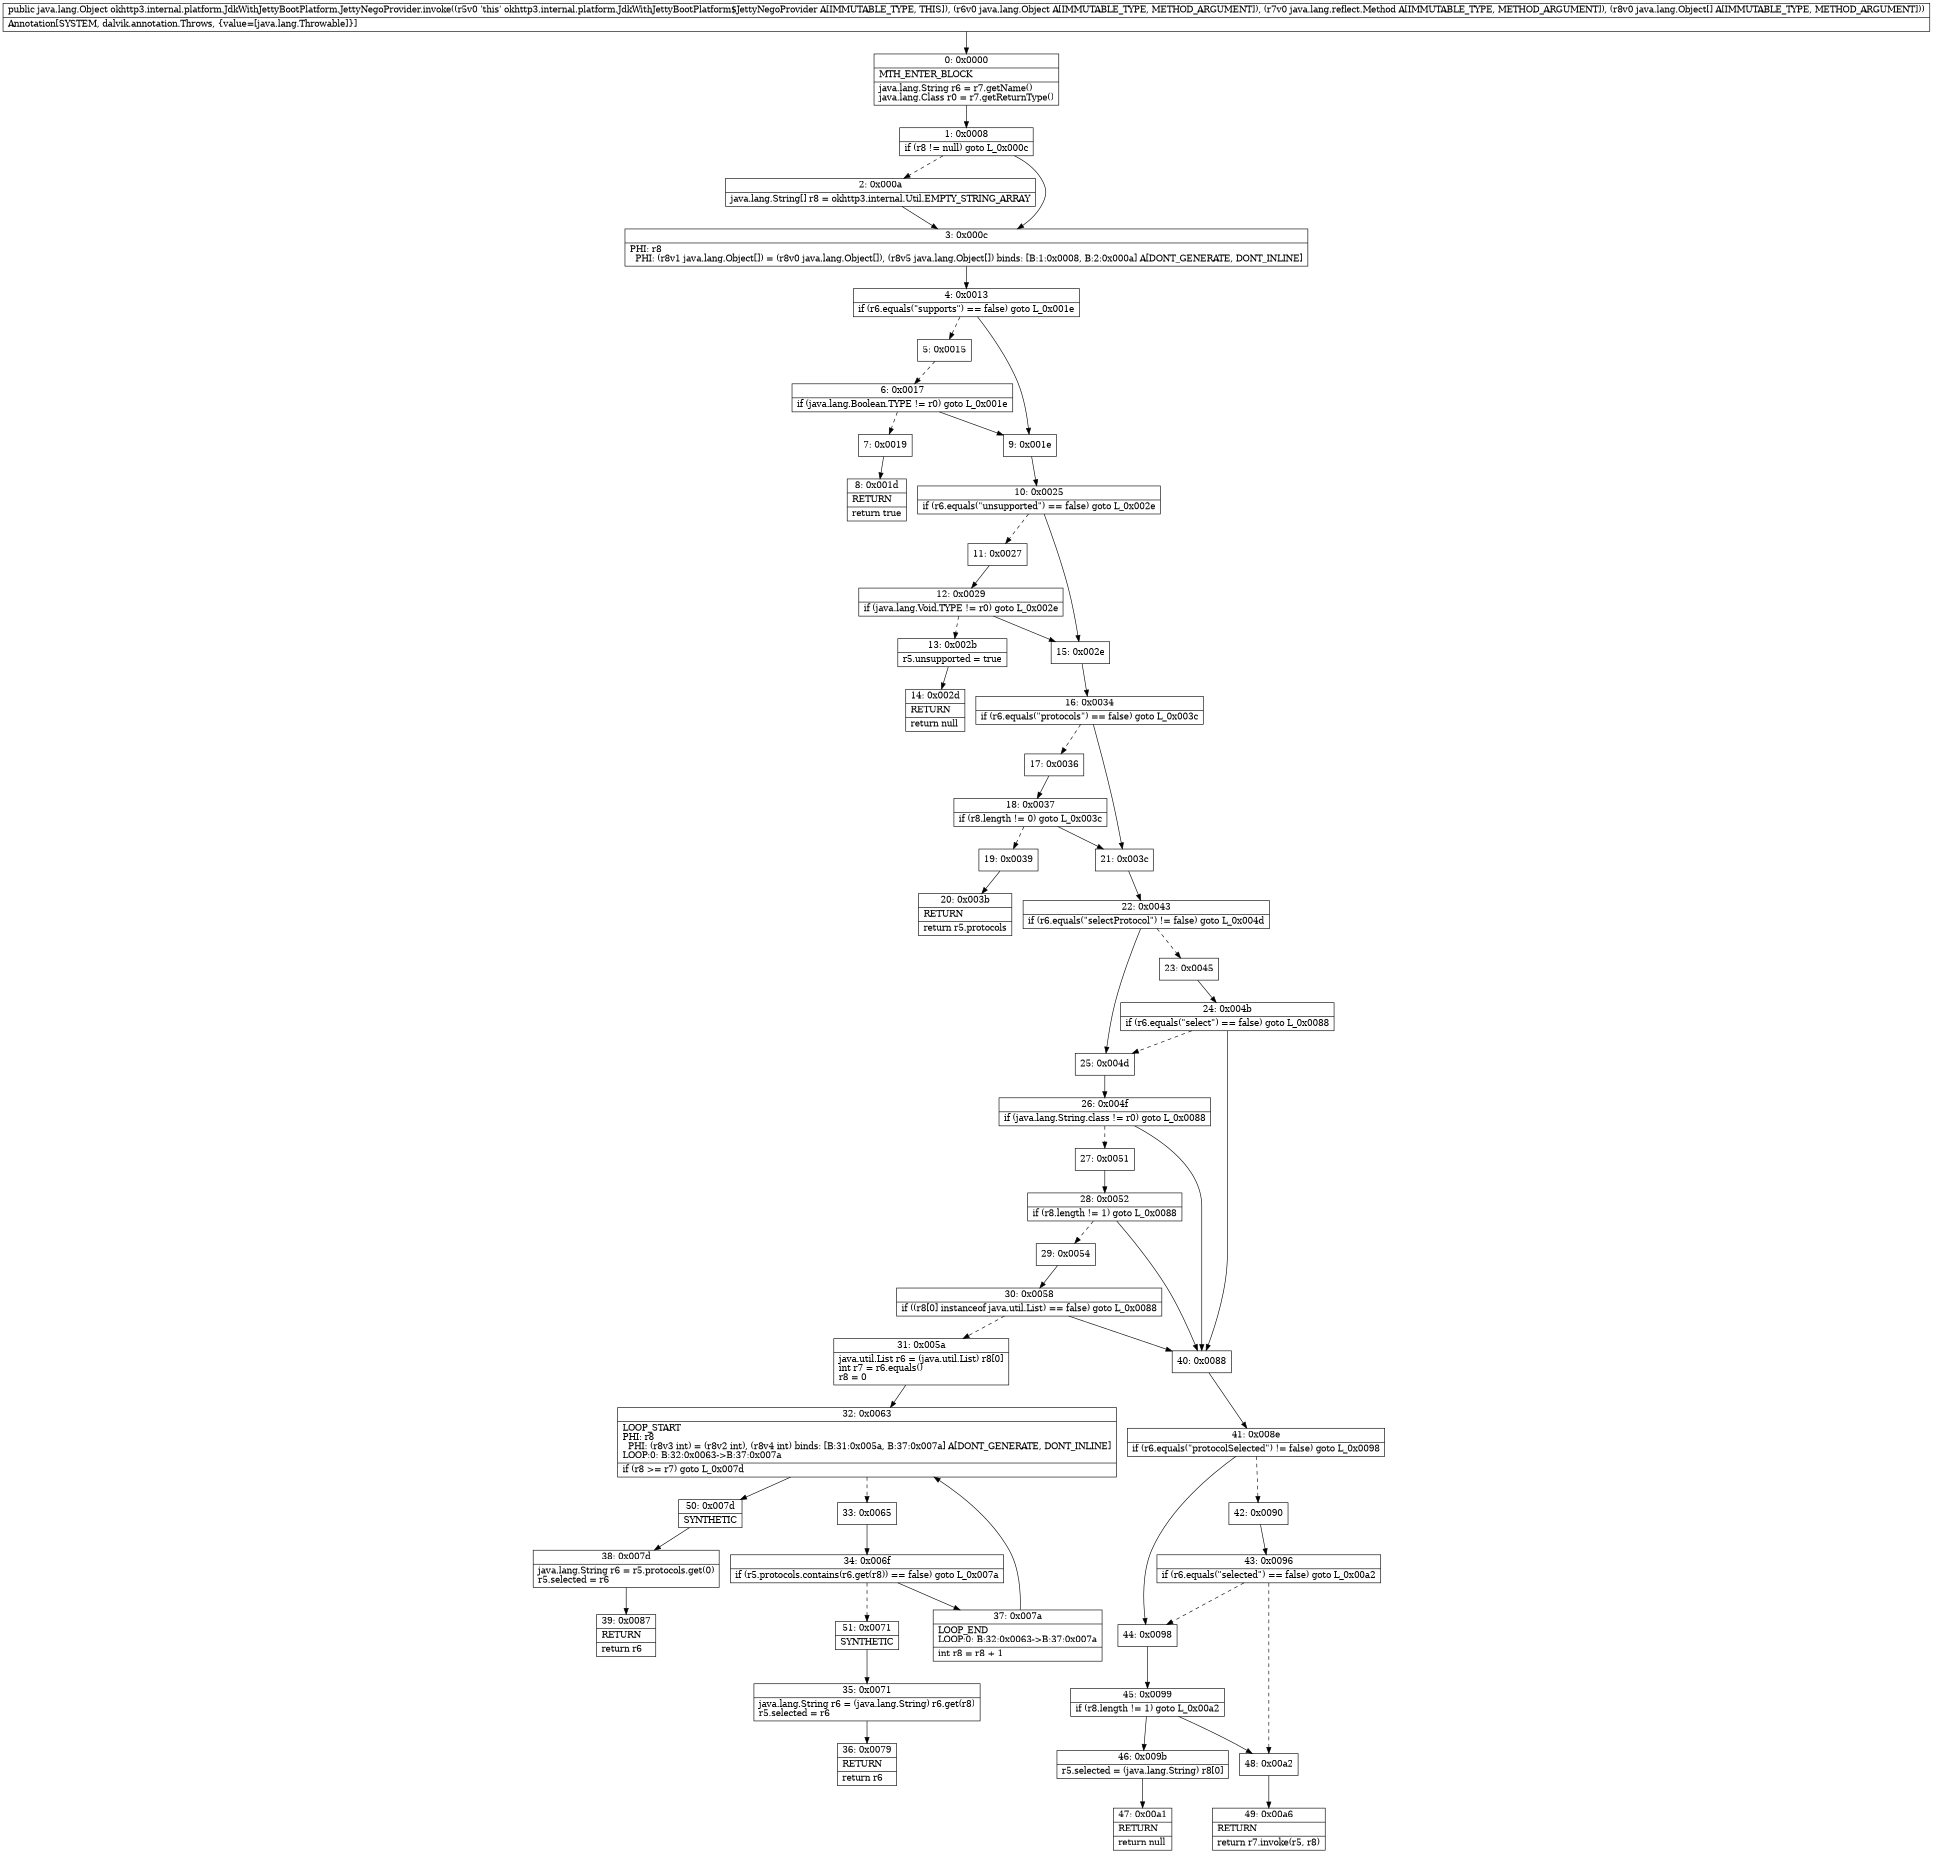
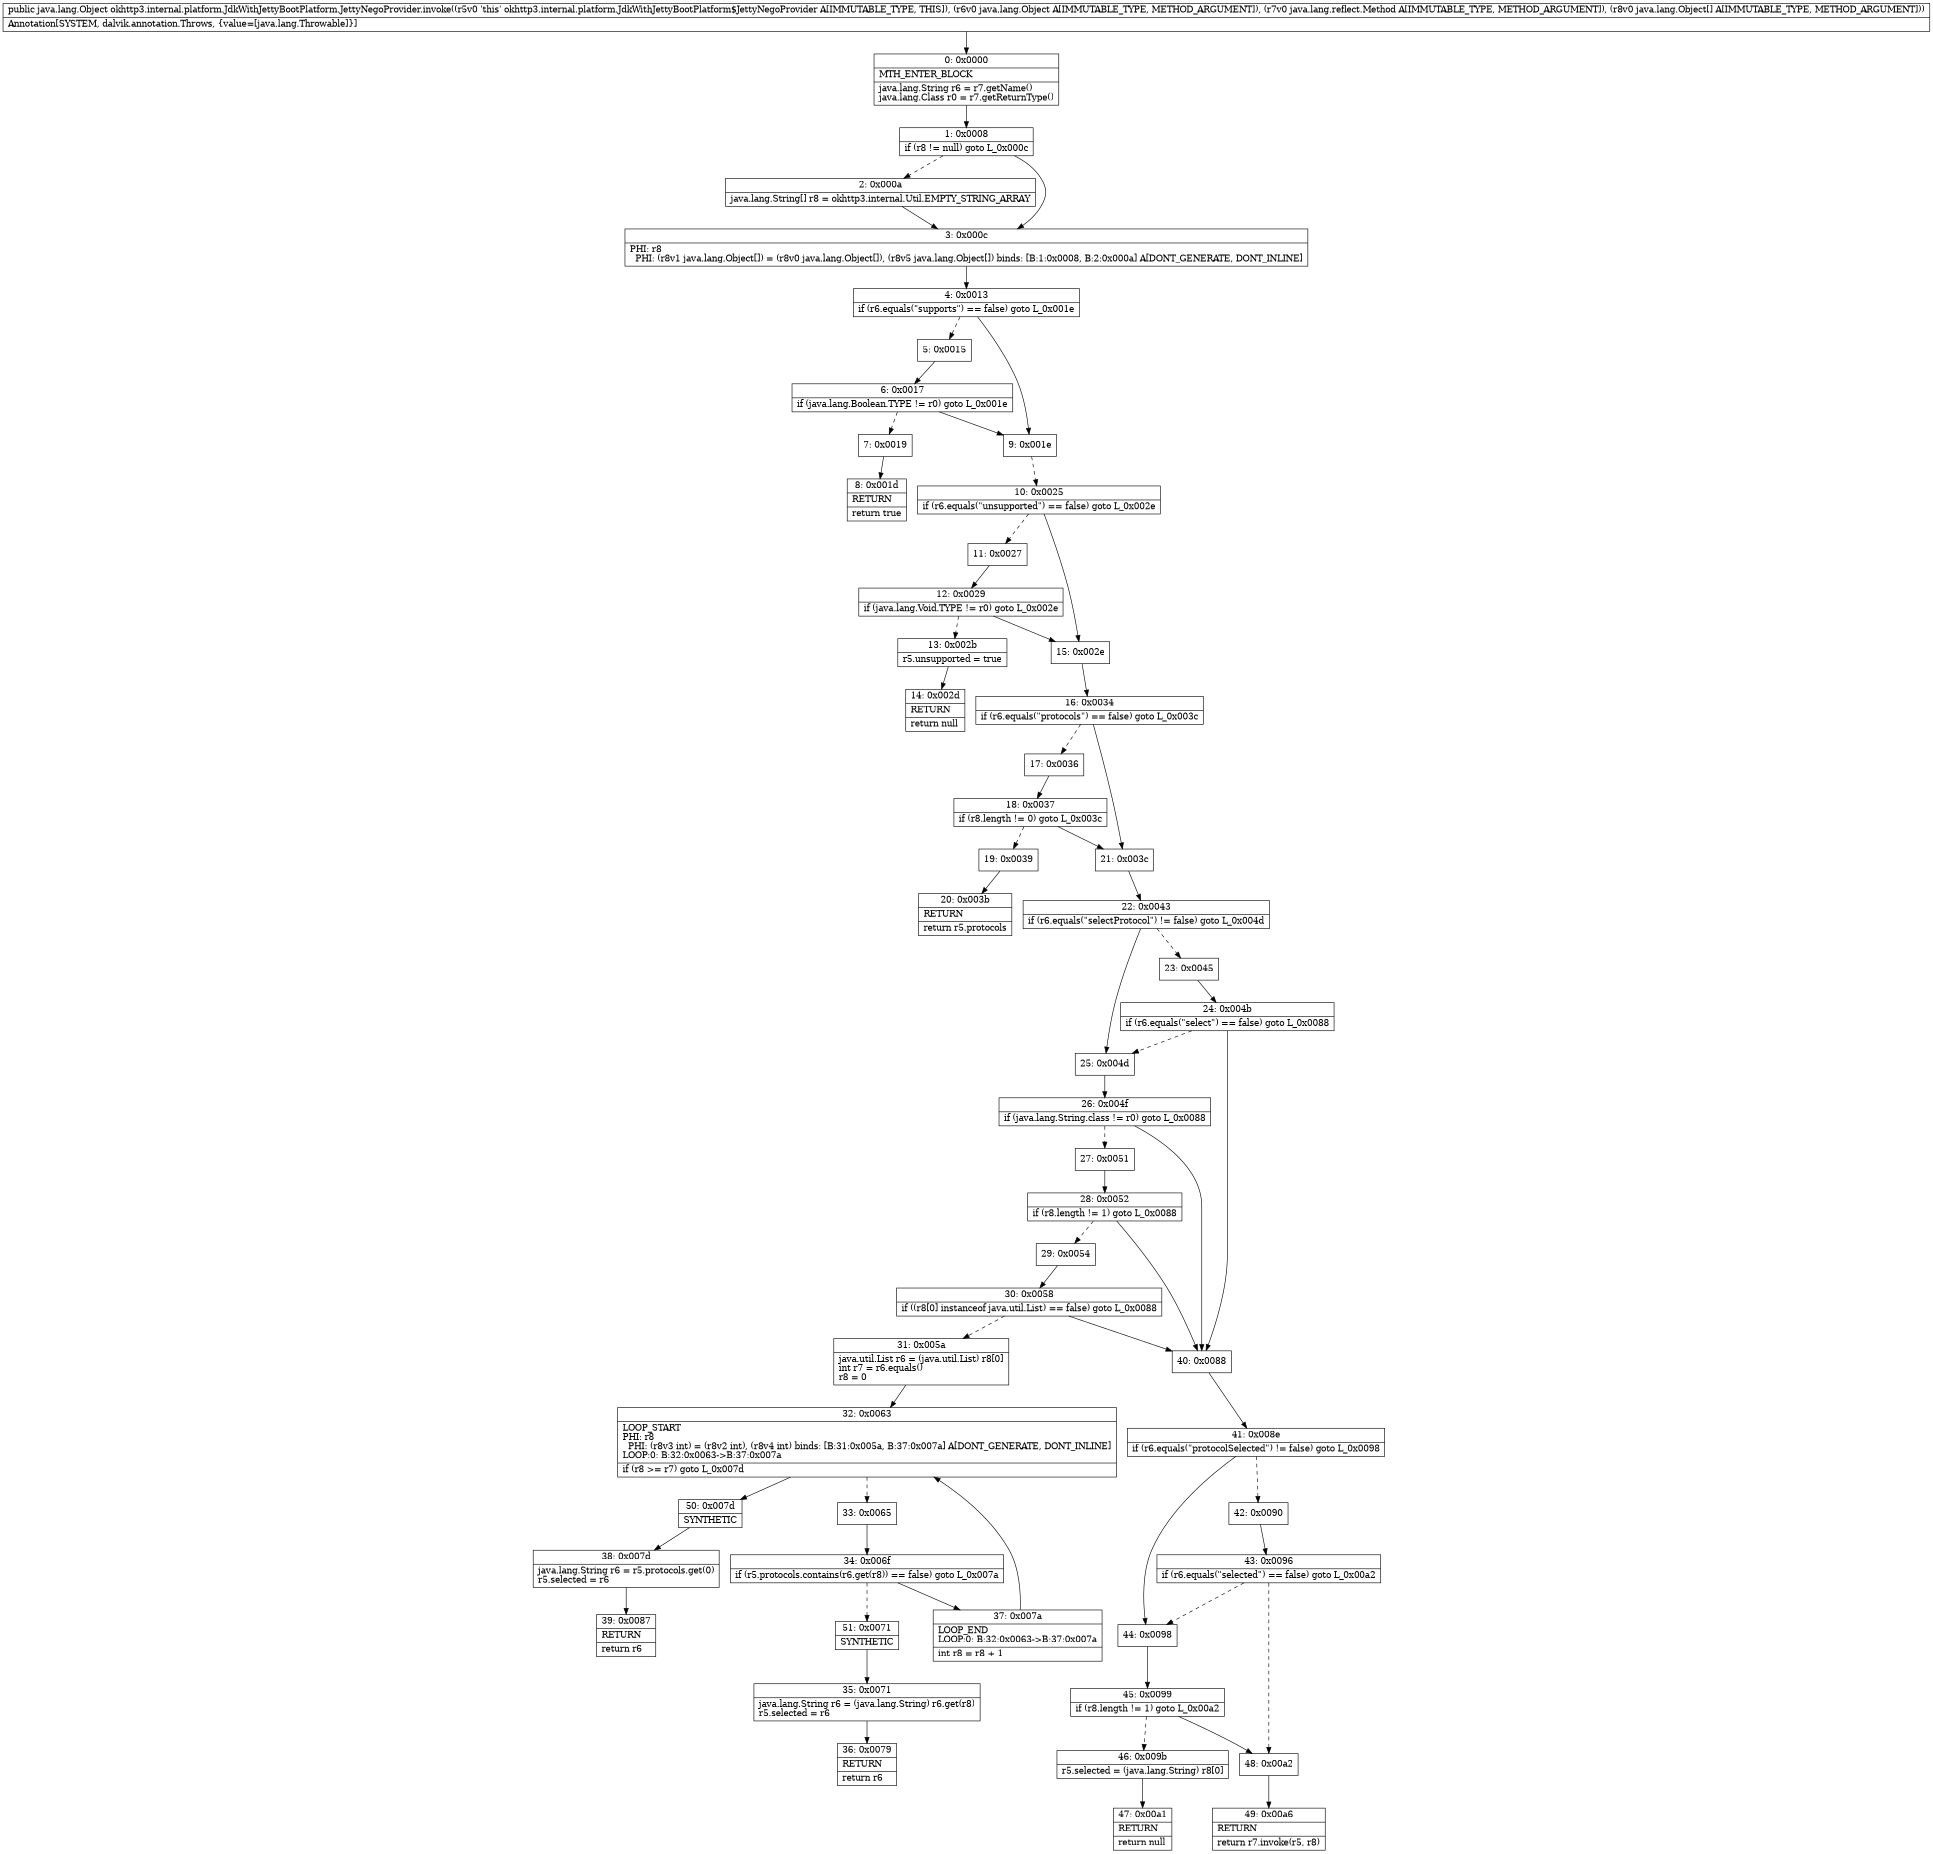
edge "5: 0x0015" -> "6: 0x0017": style dashed -> solid
edge "9: 0x001e" -> "10: 0x0025": style solid -> dashed
edge "45: 0x0099" -> "46: 0x009b": style solid -> dashed
